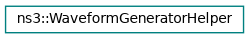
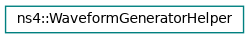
node "ns3::WaveformGeneratorHelper": label "ns3::WaveformGeneratorHelper" -> "ns4::WaveformGeneratorHelper"
